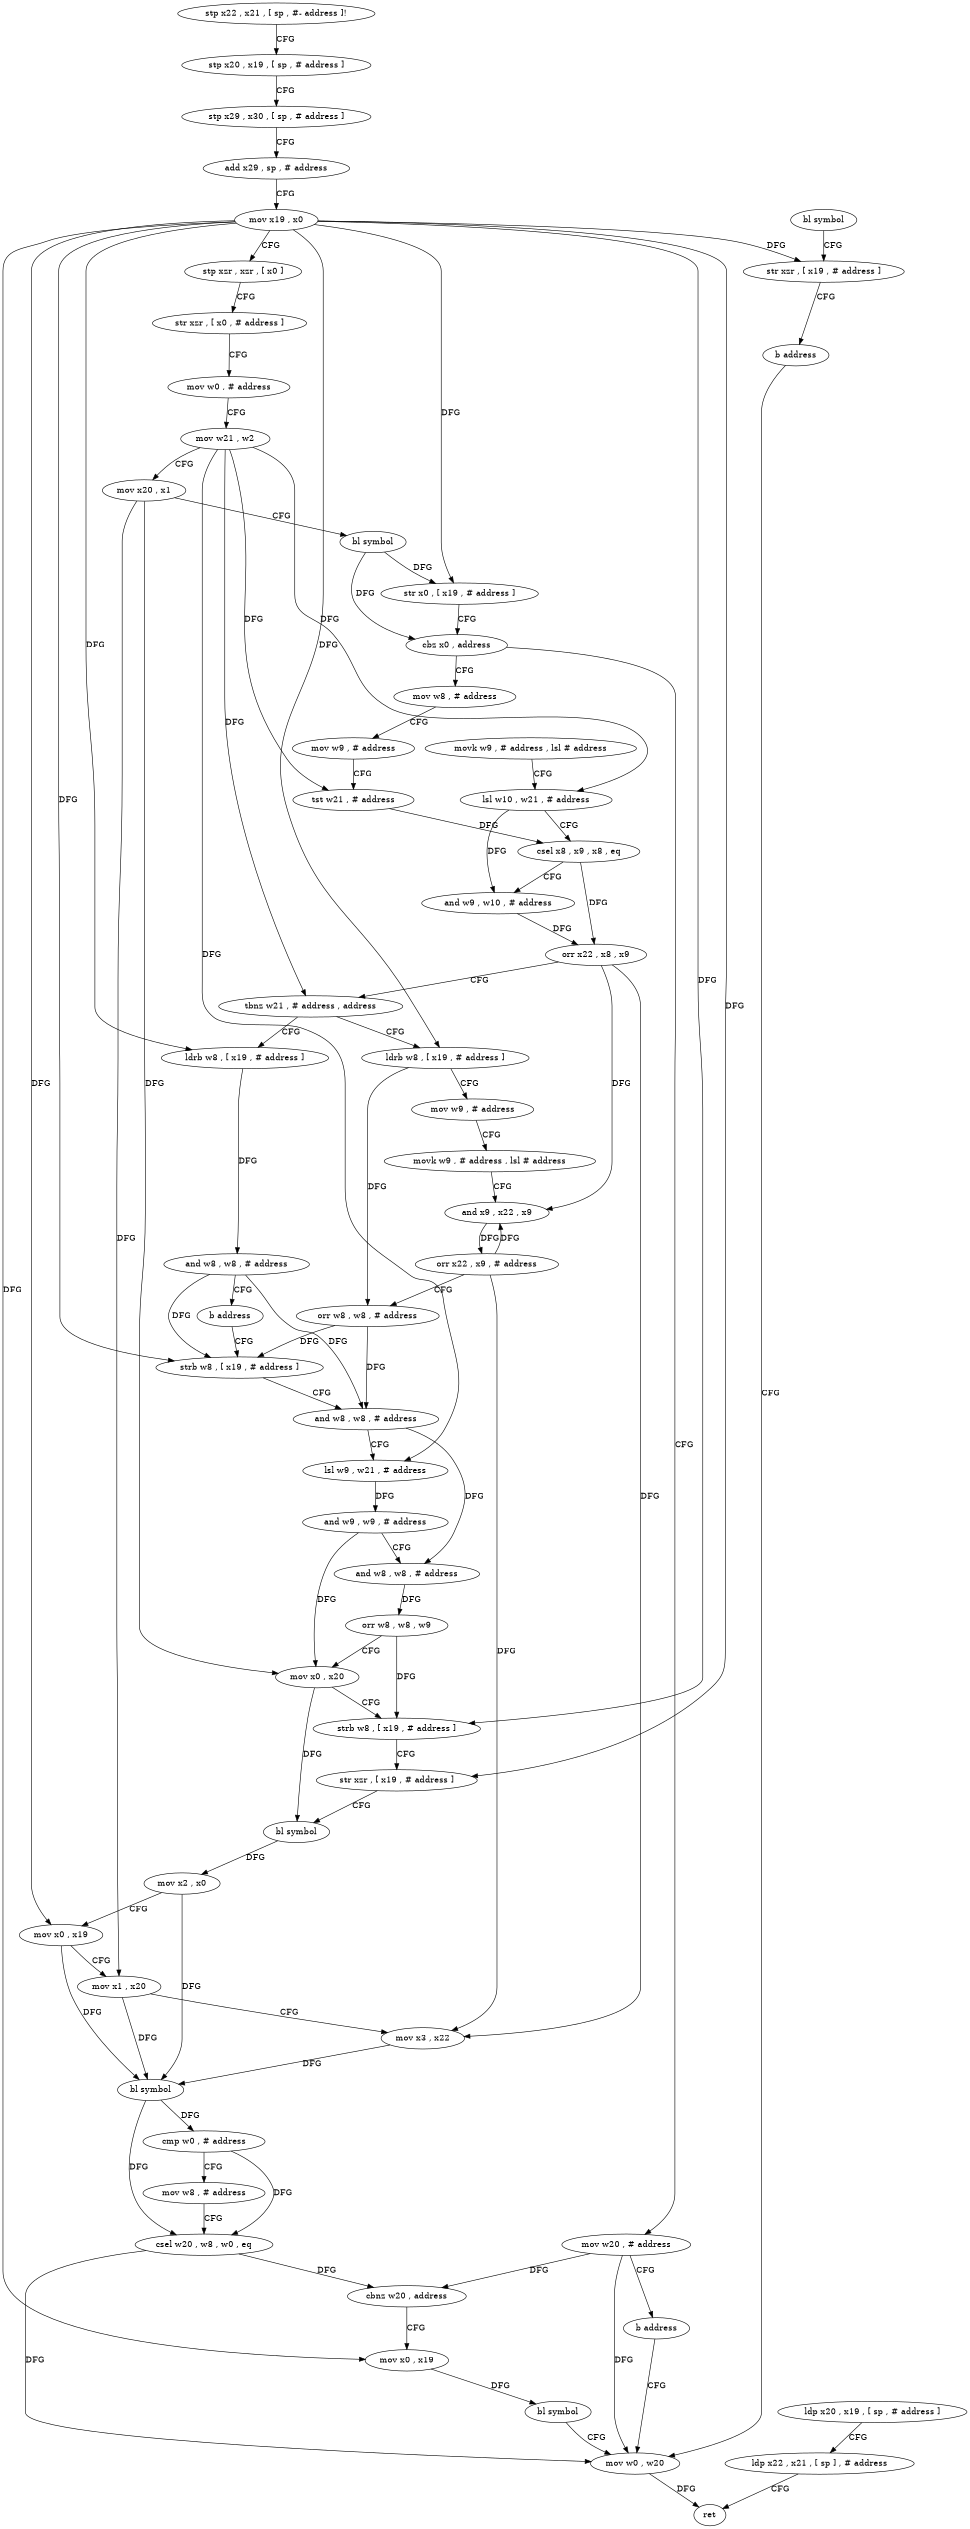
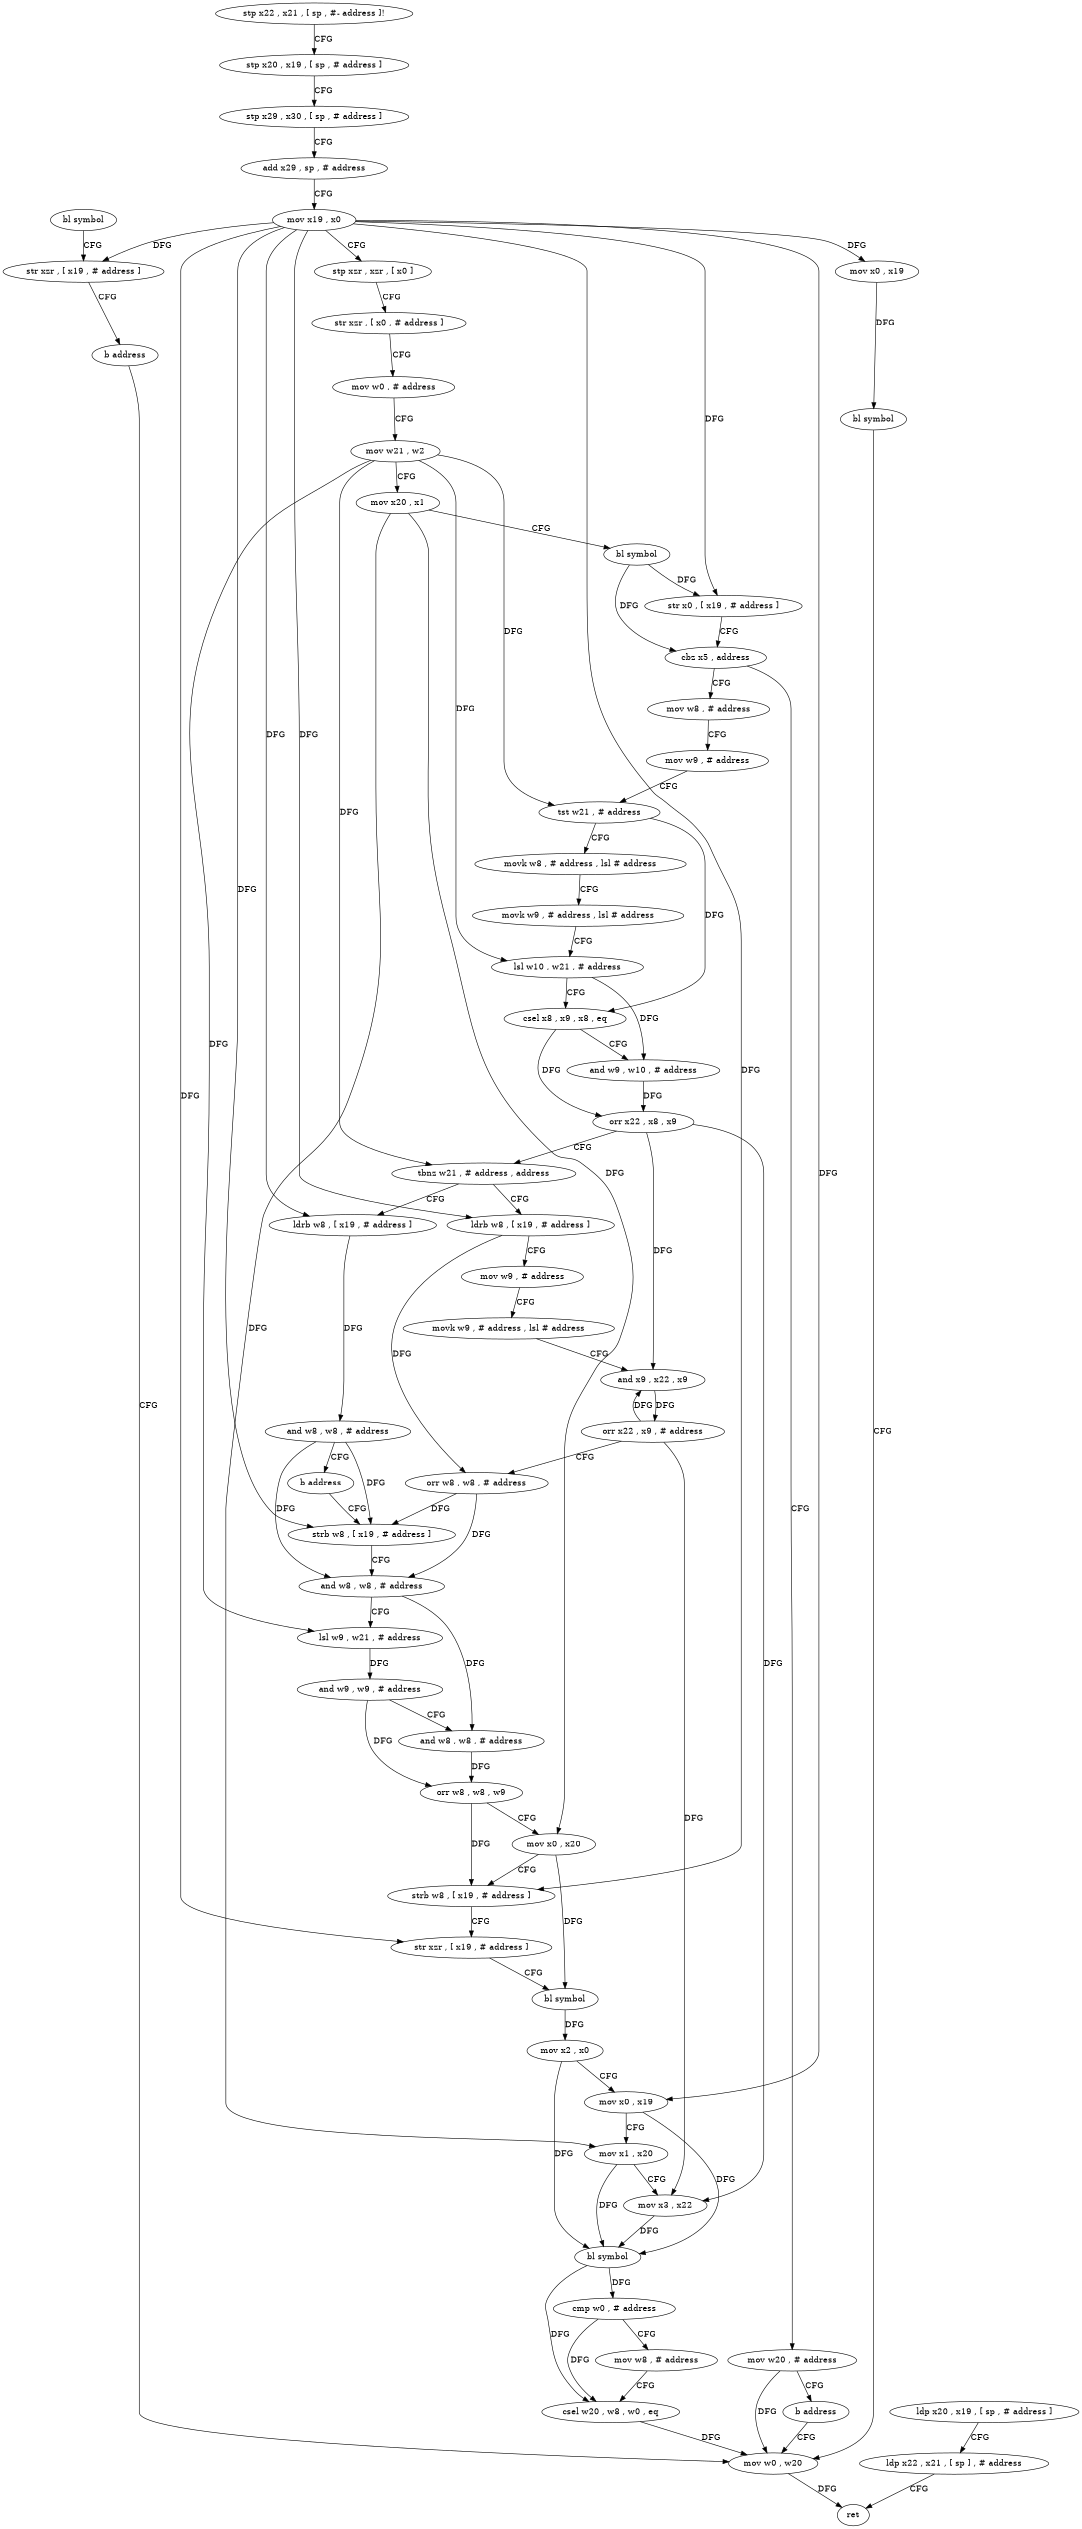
node "cbz x0 , address": label "cbz x0 , address" -> "cbz x5 , address"
node "movk w8 , # address , lsl # address": added
edge "and w9 , w9 , # address" -> "mov x0 , x20": now "and w9 , w9 , # address" -> "orr w8 , w8 , w9"
node "cbnz w20 , address": removed
